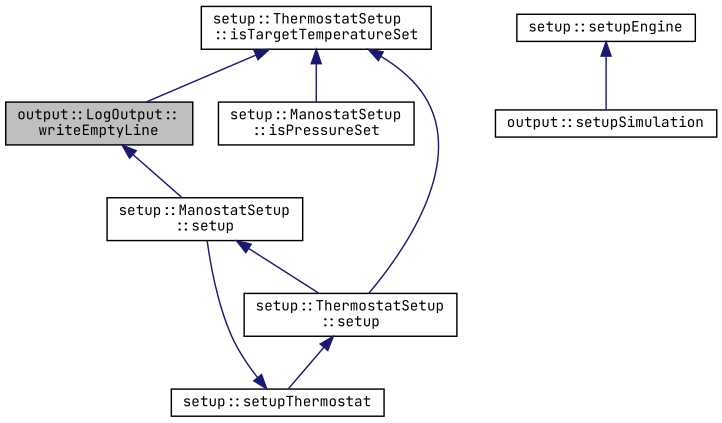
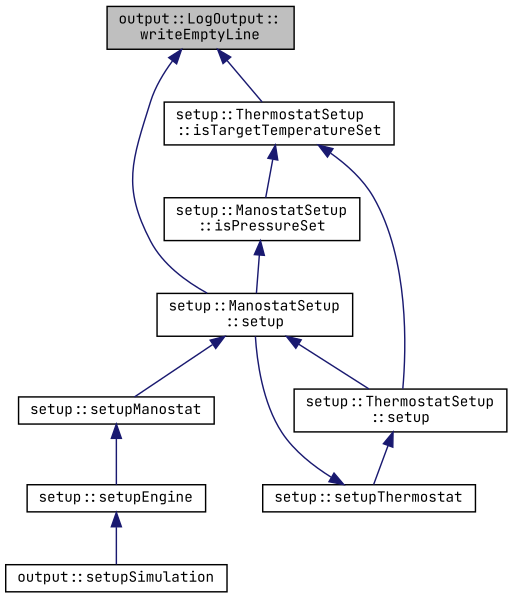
edge "output::LogOutput:: writeEmptyLine" -> "setup::ThermostatSetup ::isTargetTemperatureSet": reversed
edge "setup::ManostatSetup ::setup" -> "setup::ManostatSetup ::isPressureSet": added
node "setup::setupManostat": added
